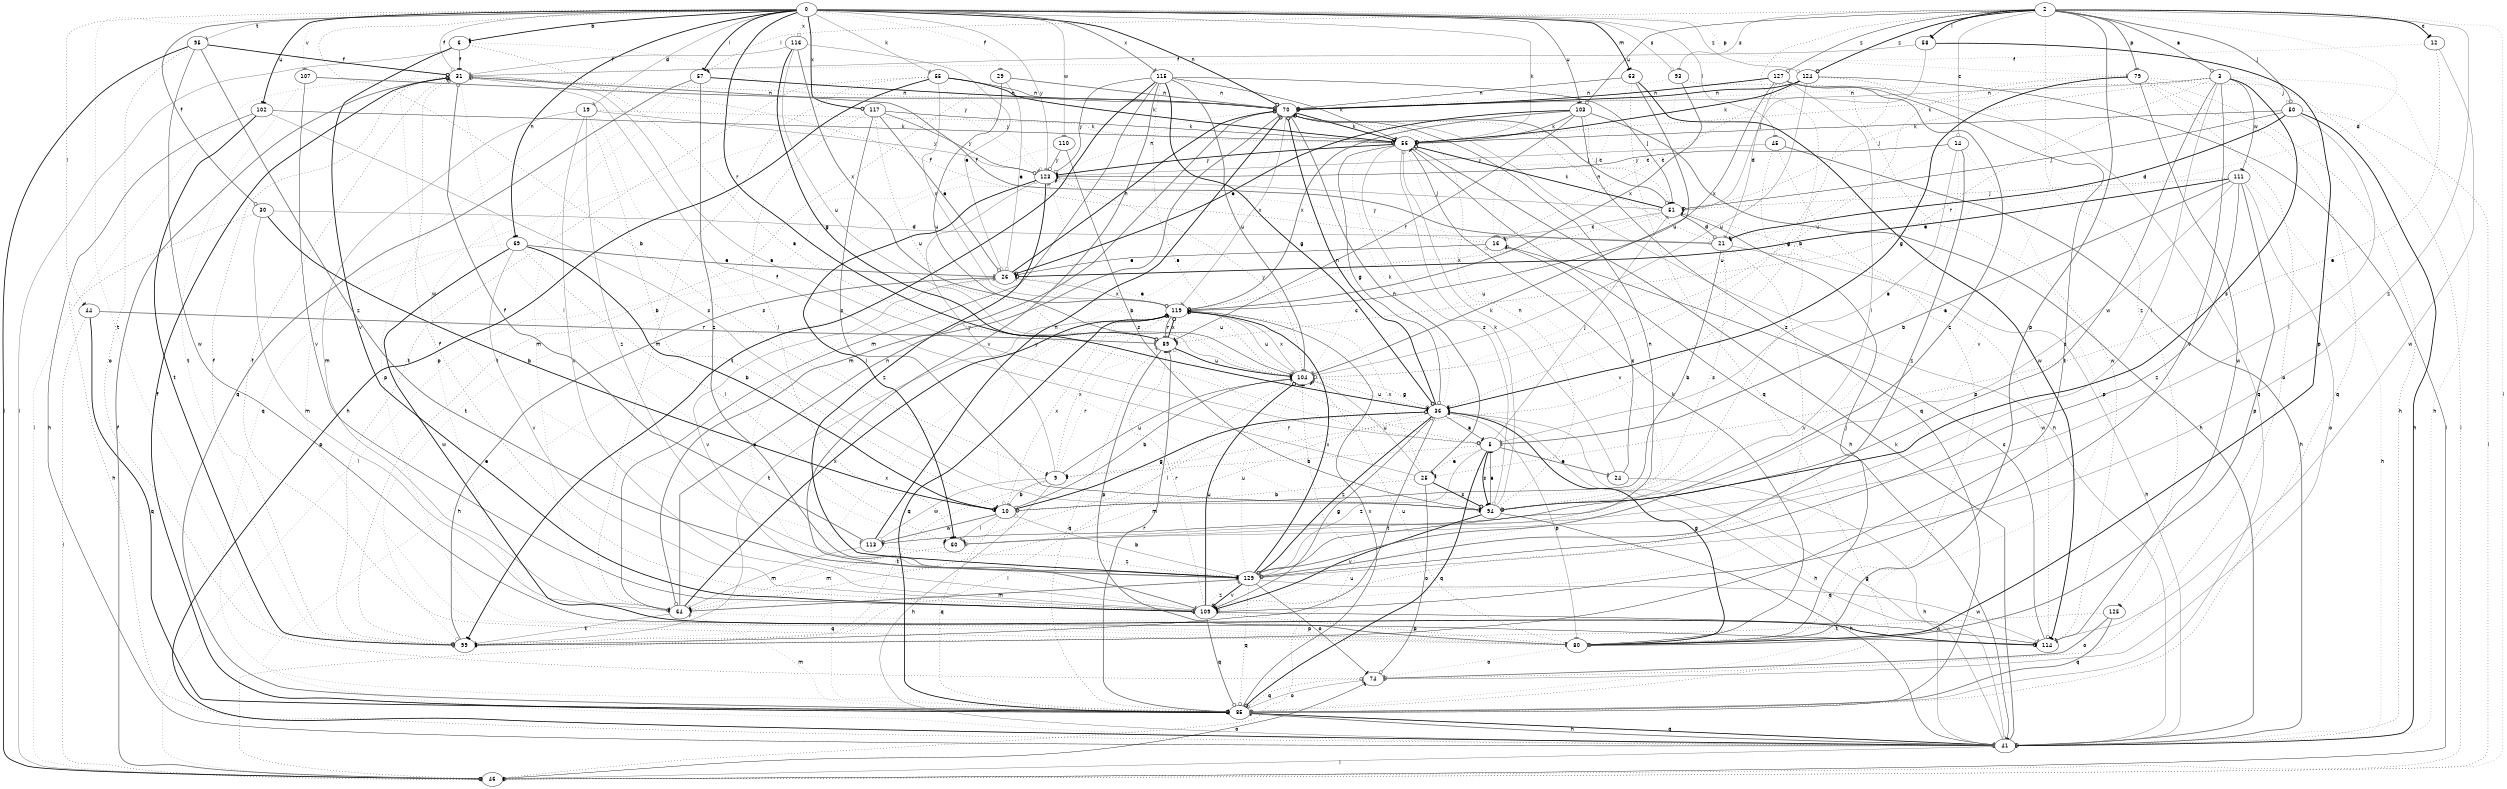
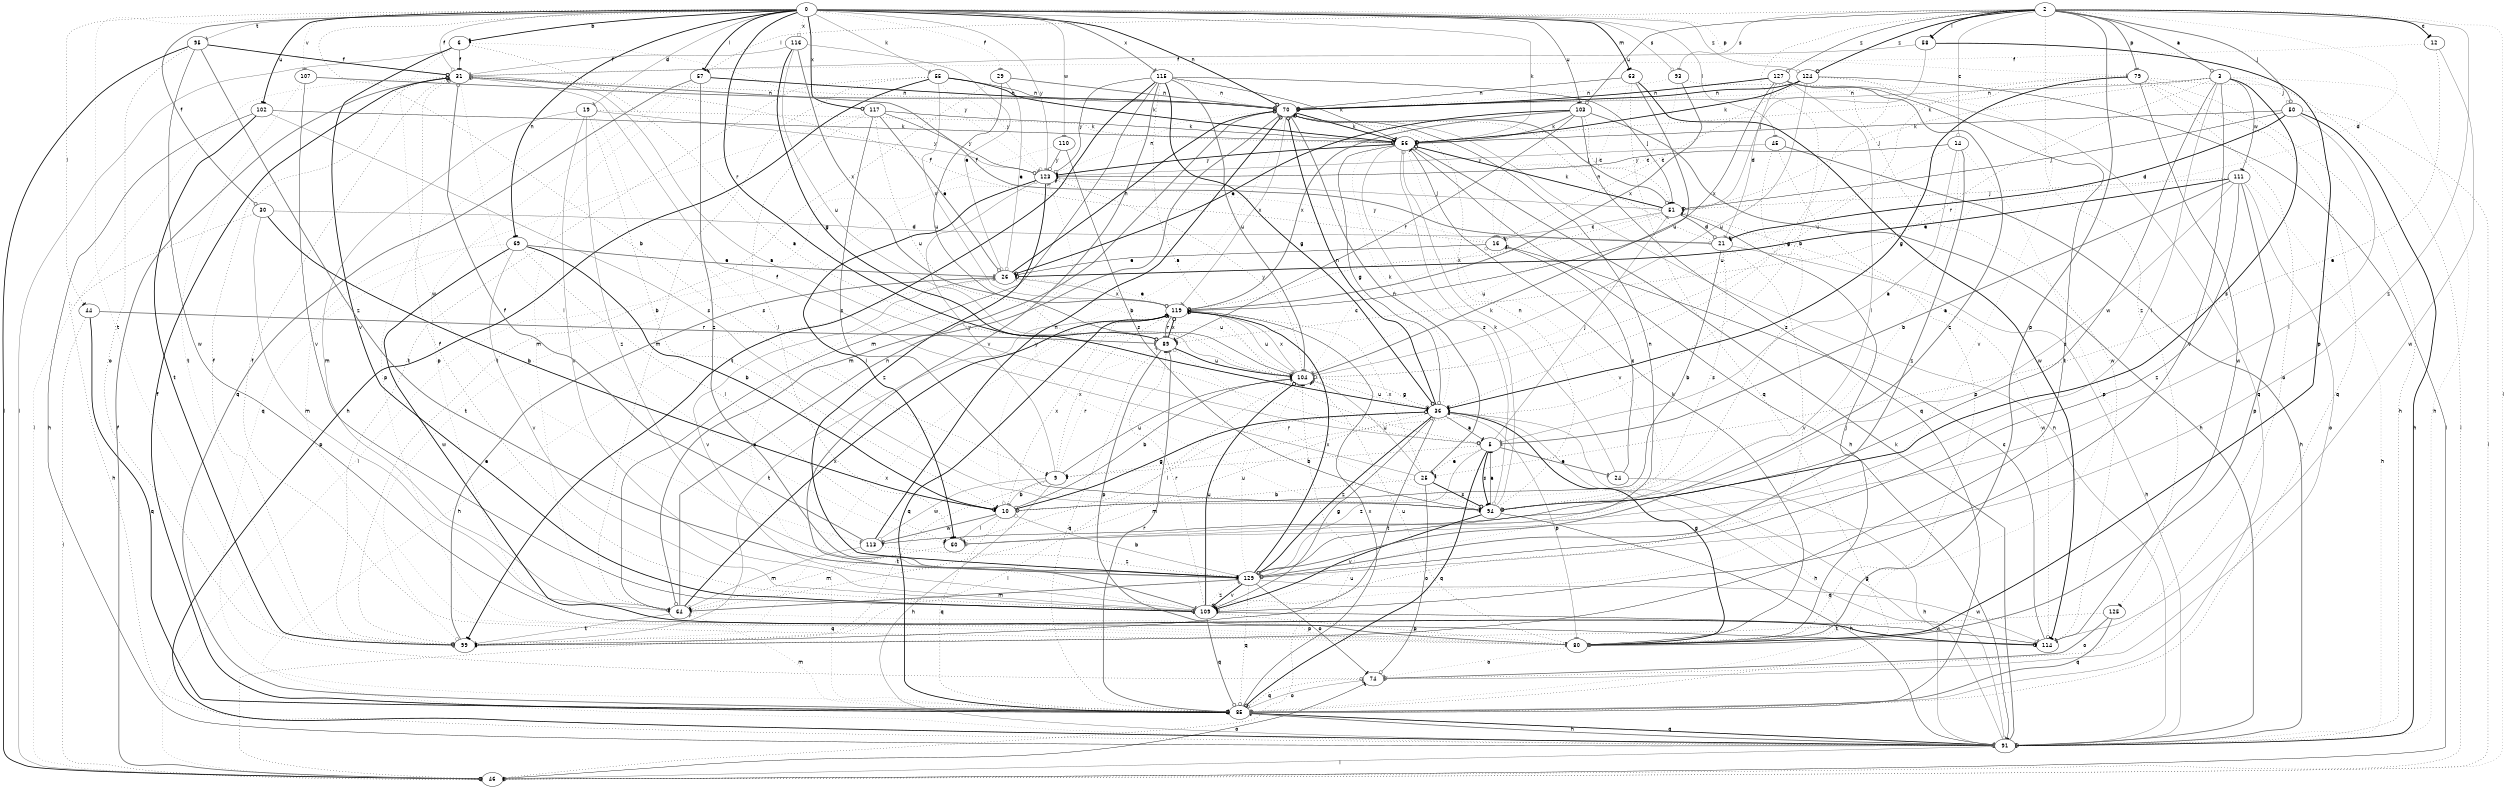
node "41": label "41" -> "91"
